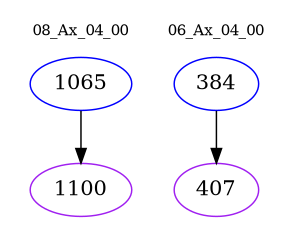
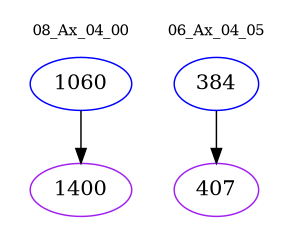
cluster "06_Ax_04_00": label "06_Ax_04_00" -> "06_Ax_04_05"
node "1065": label "1065" -> "1060"
node "1100": label "1100" -> "1400"
